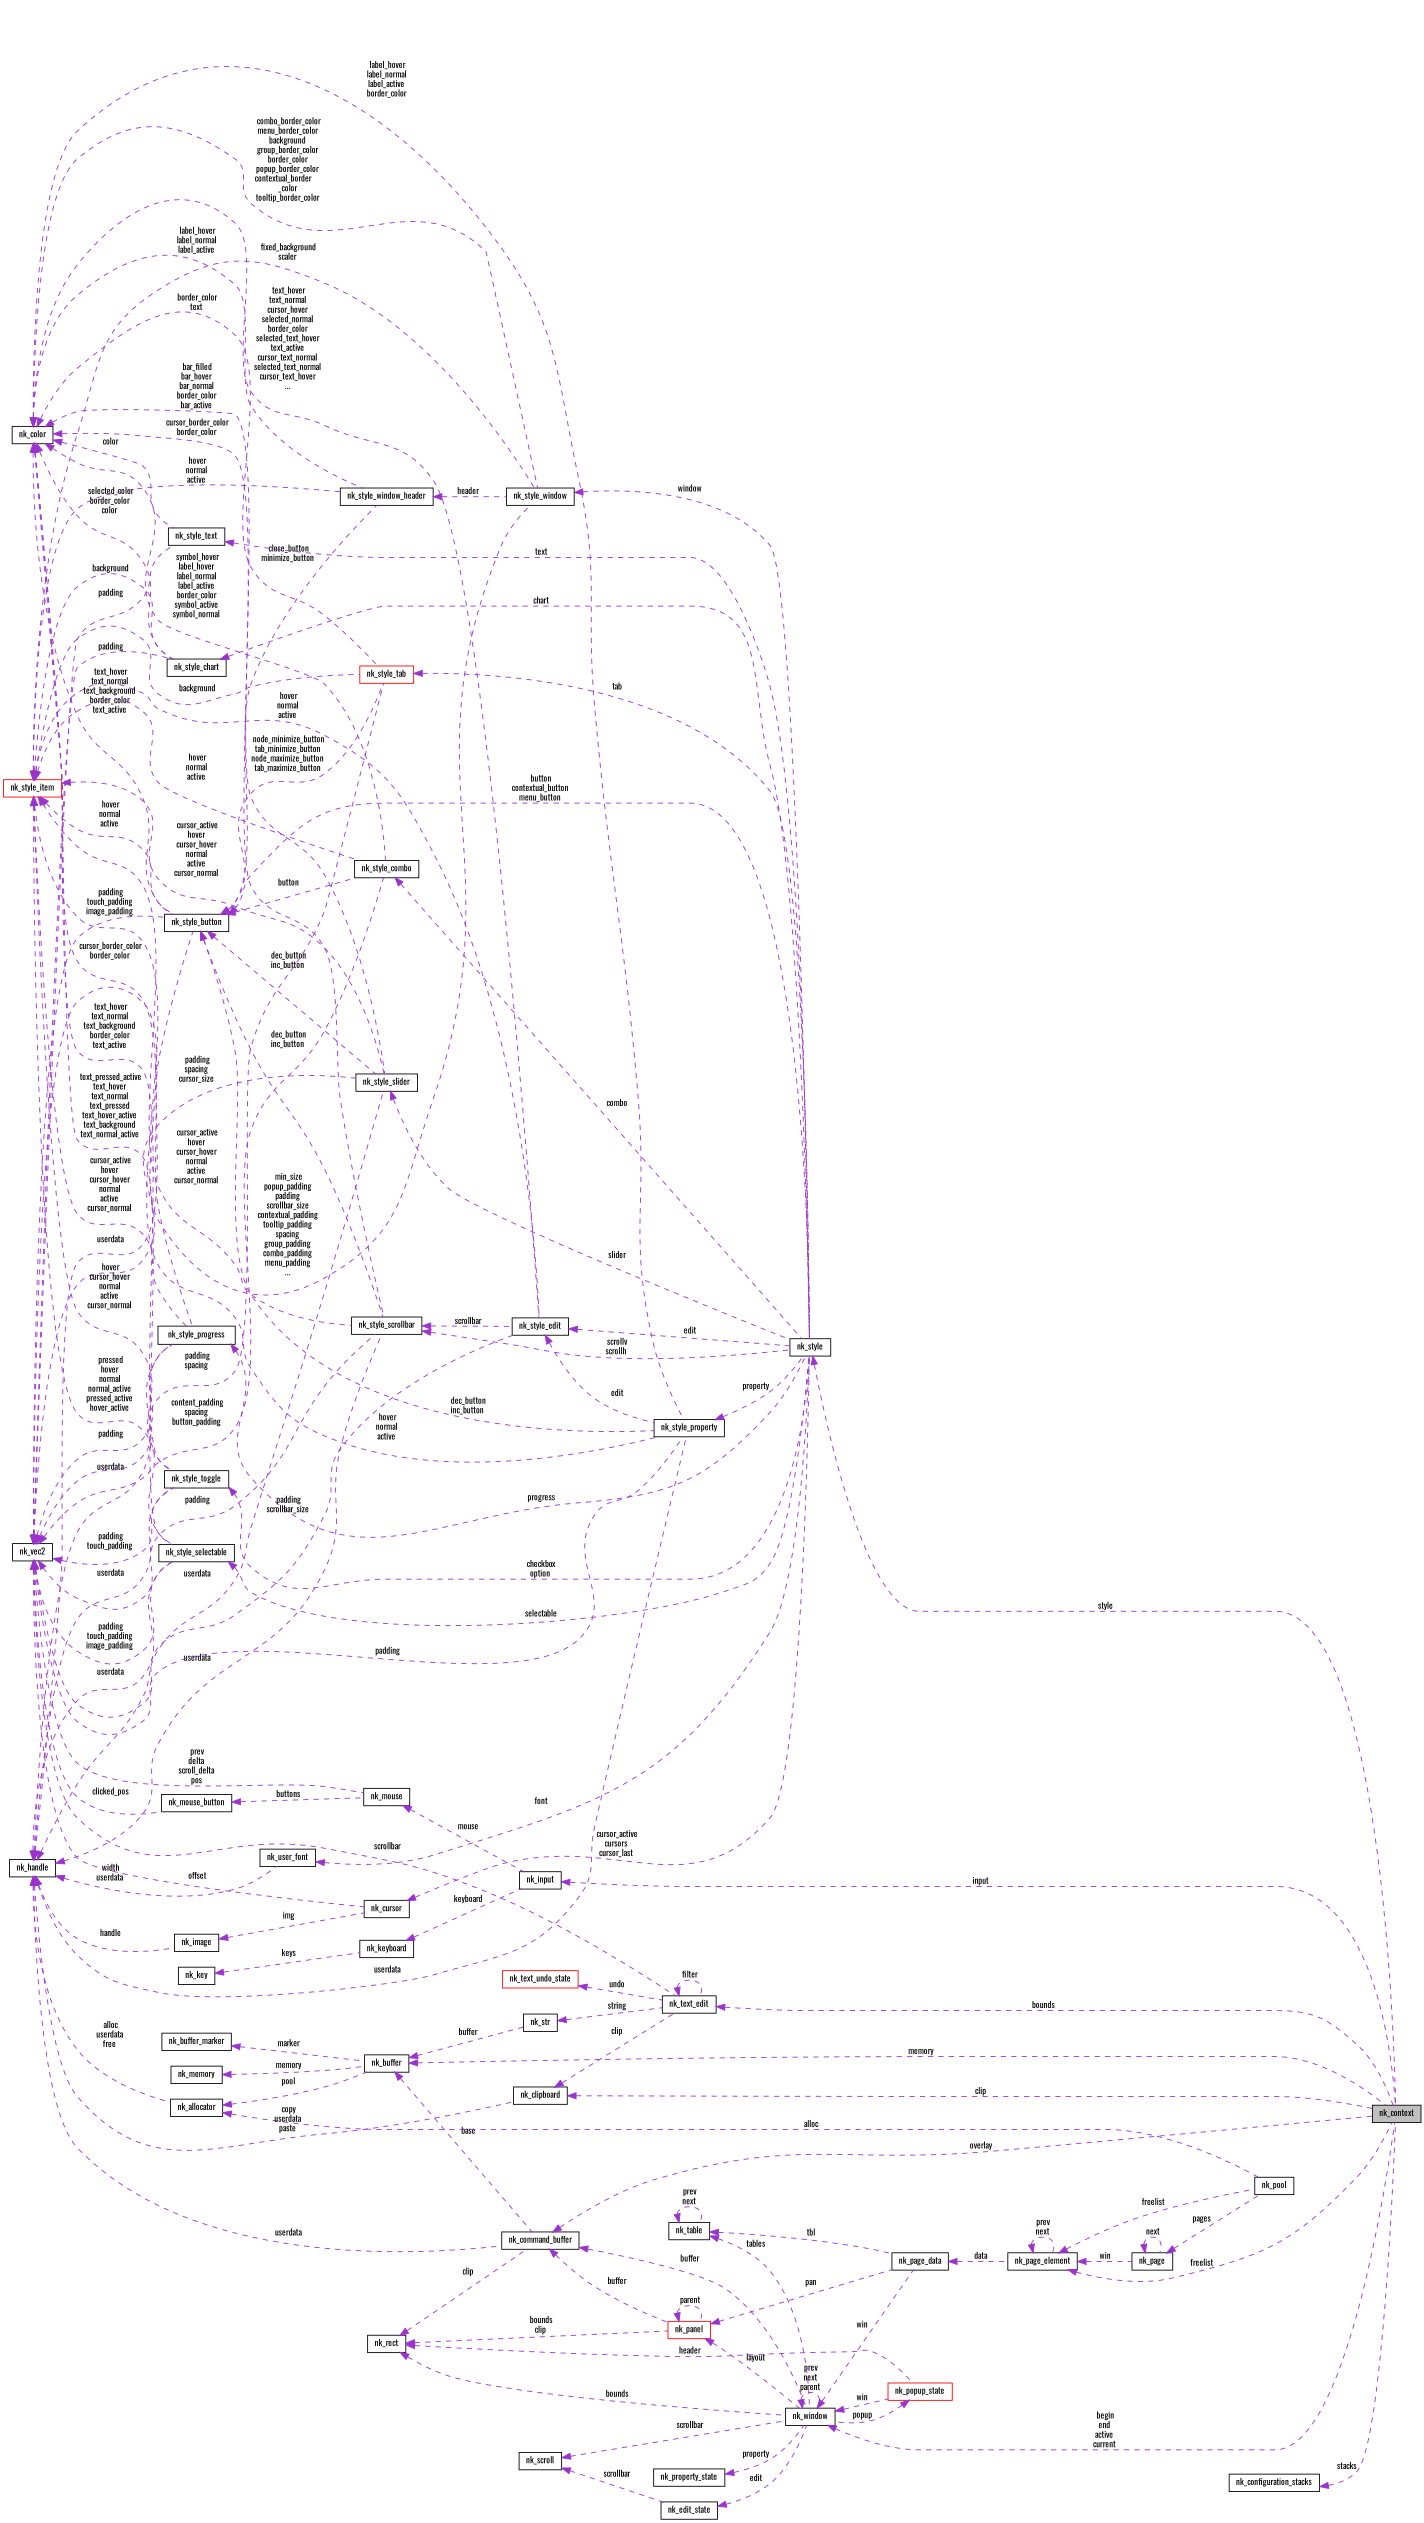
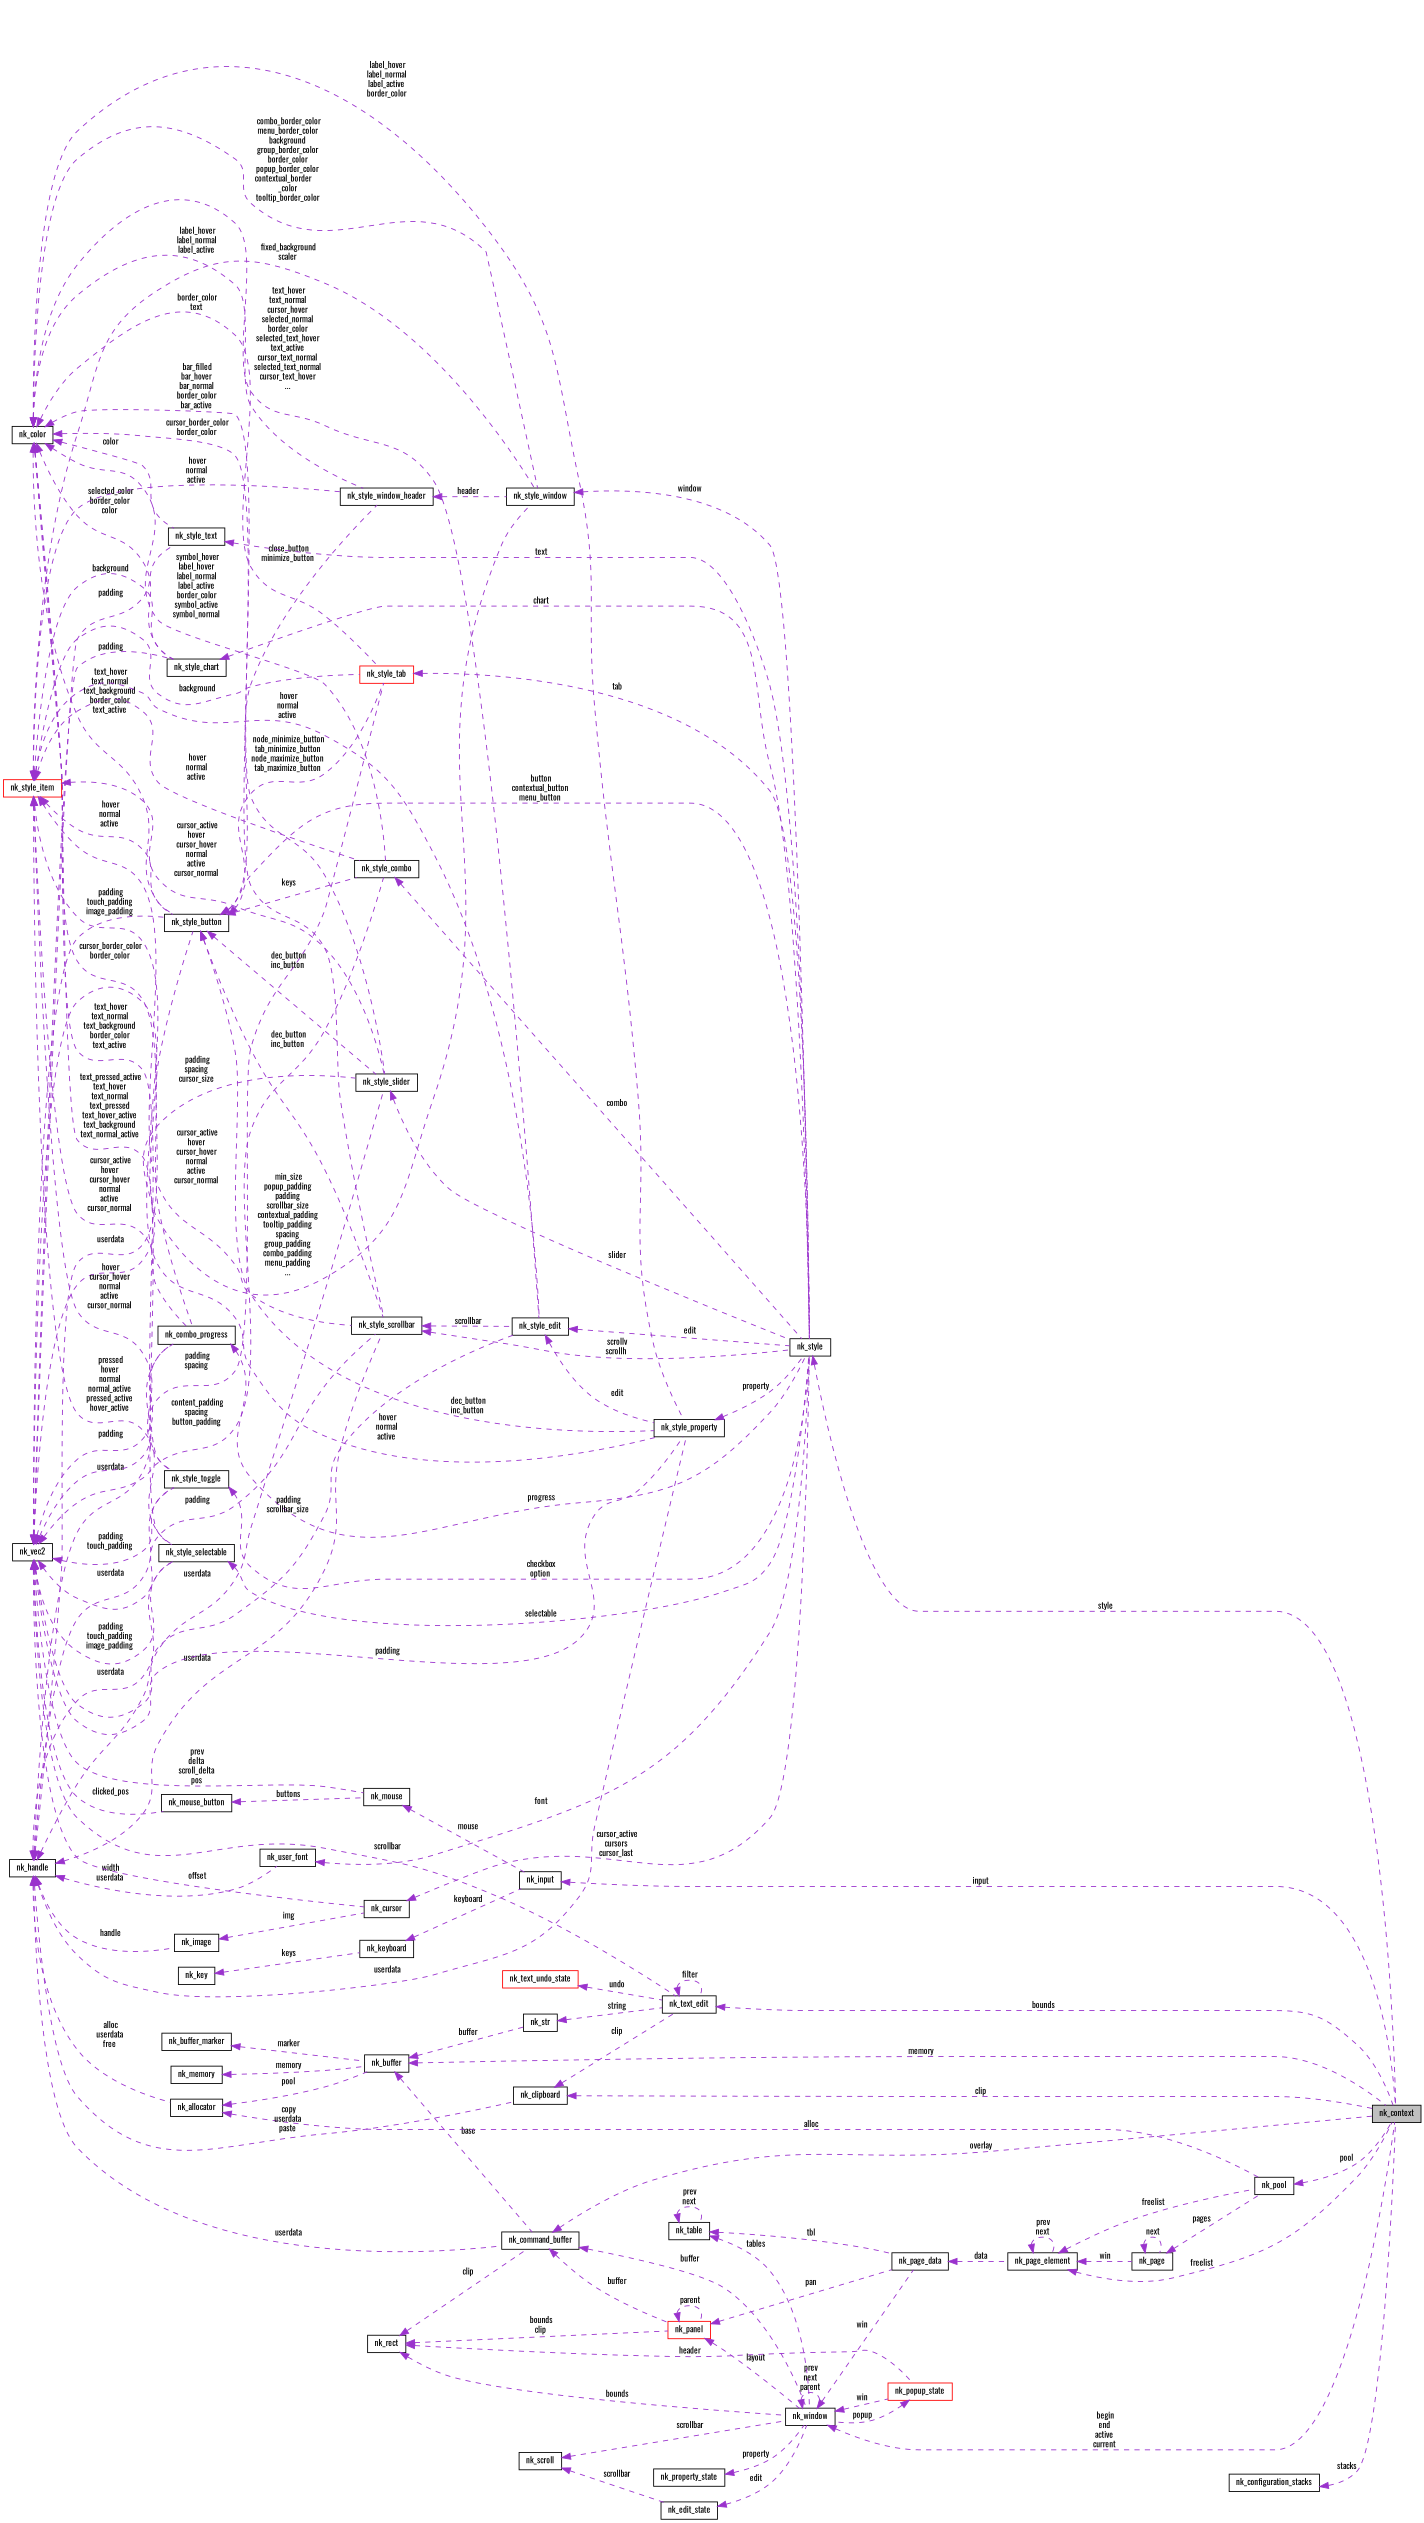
edge "nk_style_combo" -> "nk_style_button": label " button" -> " keys"
node "nk_style_progress": label "nk_style_progress" -> "nk_combo_progress"
edge "nk_context" -> "nk_pool": added, label "pool"
